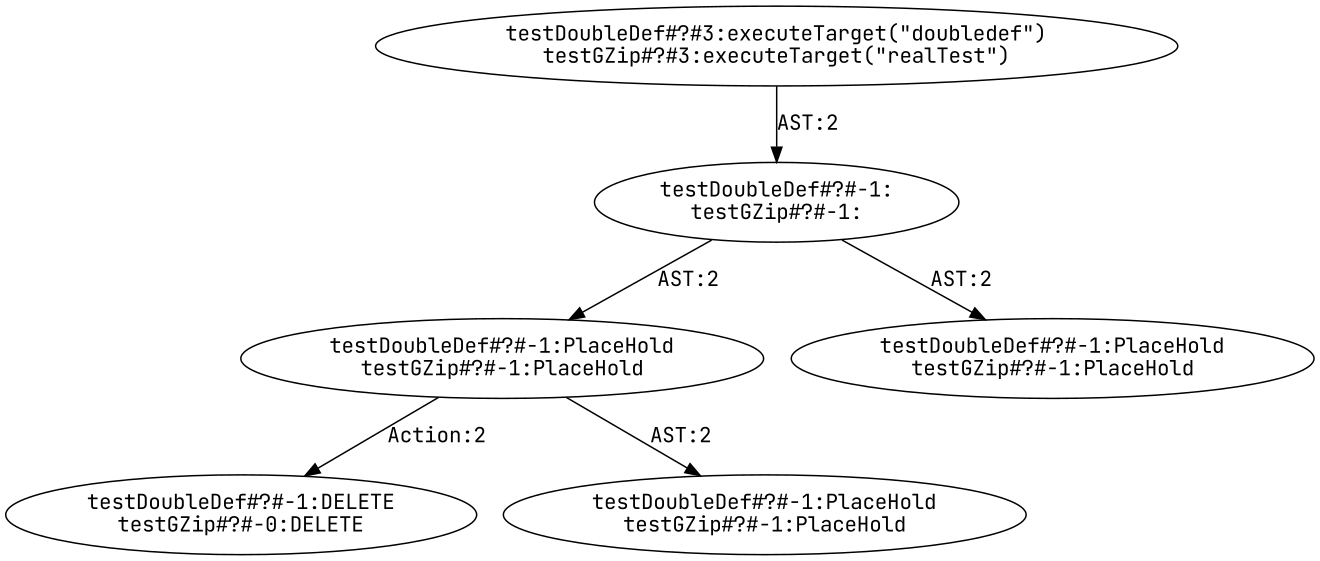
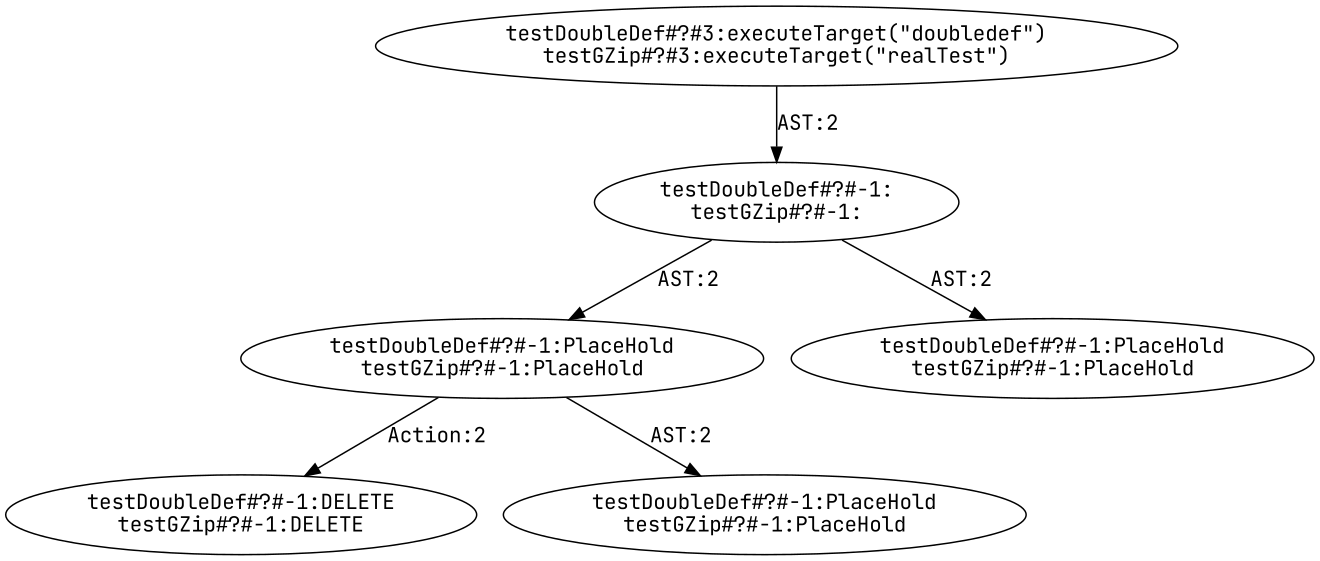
node "testDoubleDef#?#-1:DELETE testGZip#?#-0:DELETE": label "testDoubleDef#?#-1:DELETE testGZip#?#-0:DELETE" -> "testDoubleDef#?#-1:DELETE testGZip#?#-1:DELETE"
